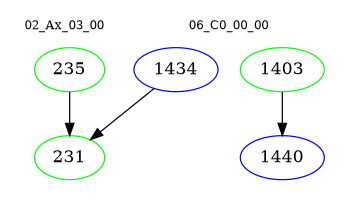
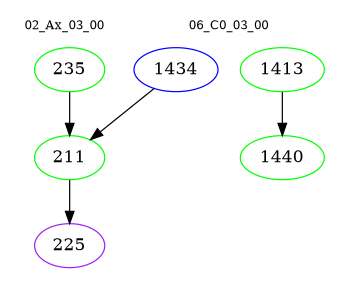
cluster "06_C0_00_00": label "06_C0_00_00" -> "06_C0_03_00"
node "1403": label "1403" -> "1413"
node "231": label "231" -> "211"
node "1440": color blue -> green
node "225": added
